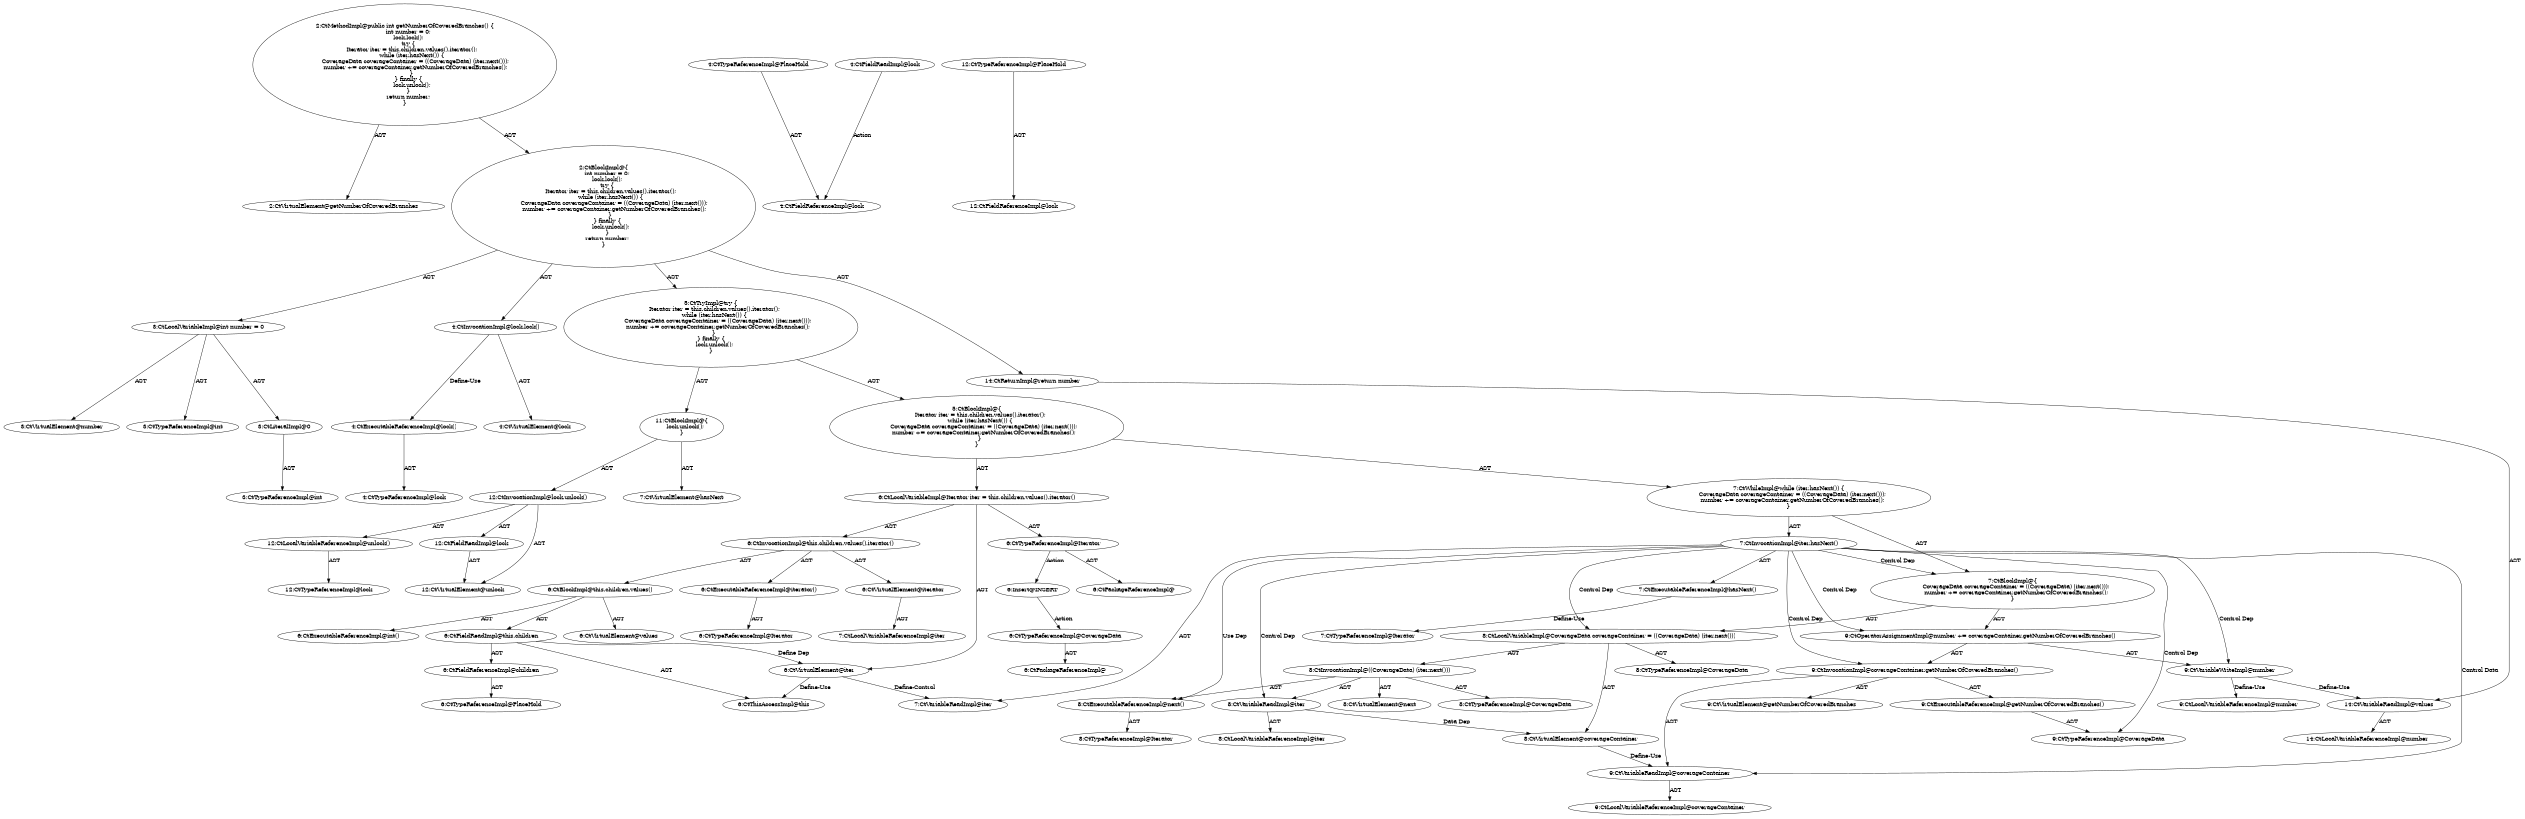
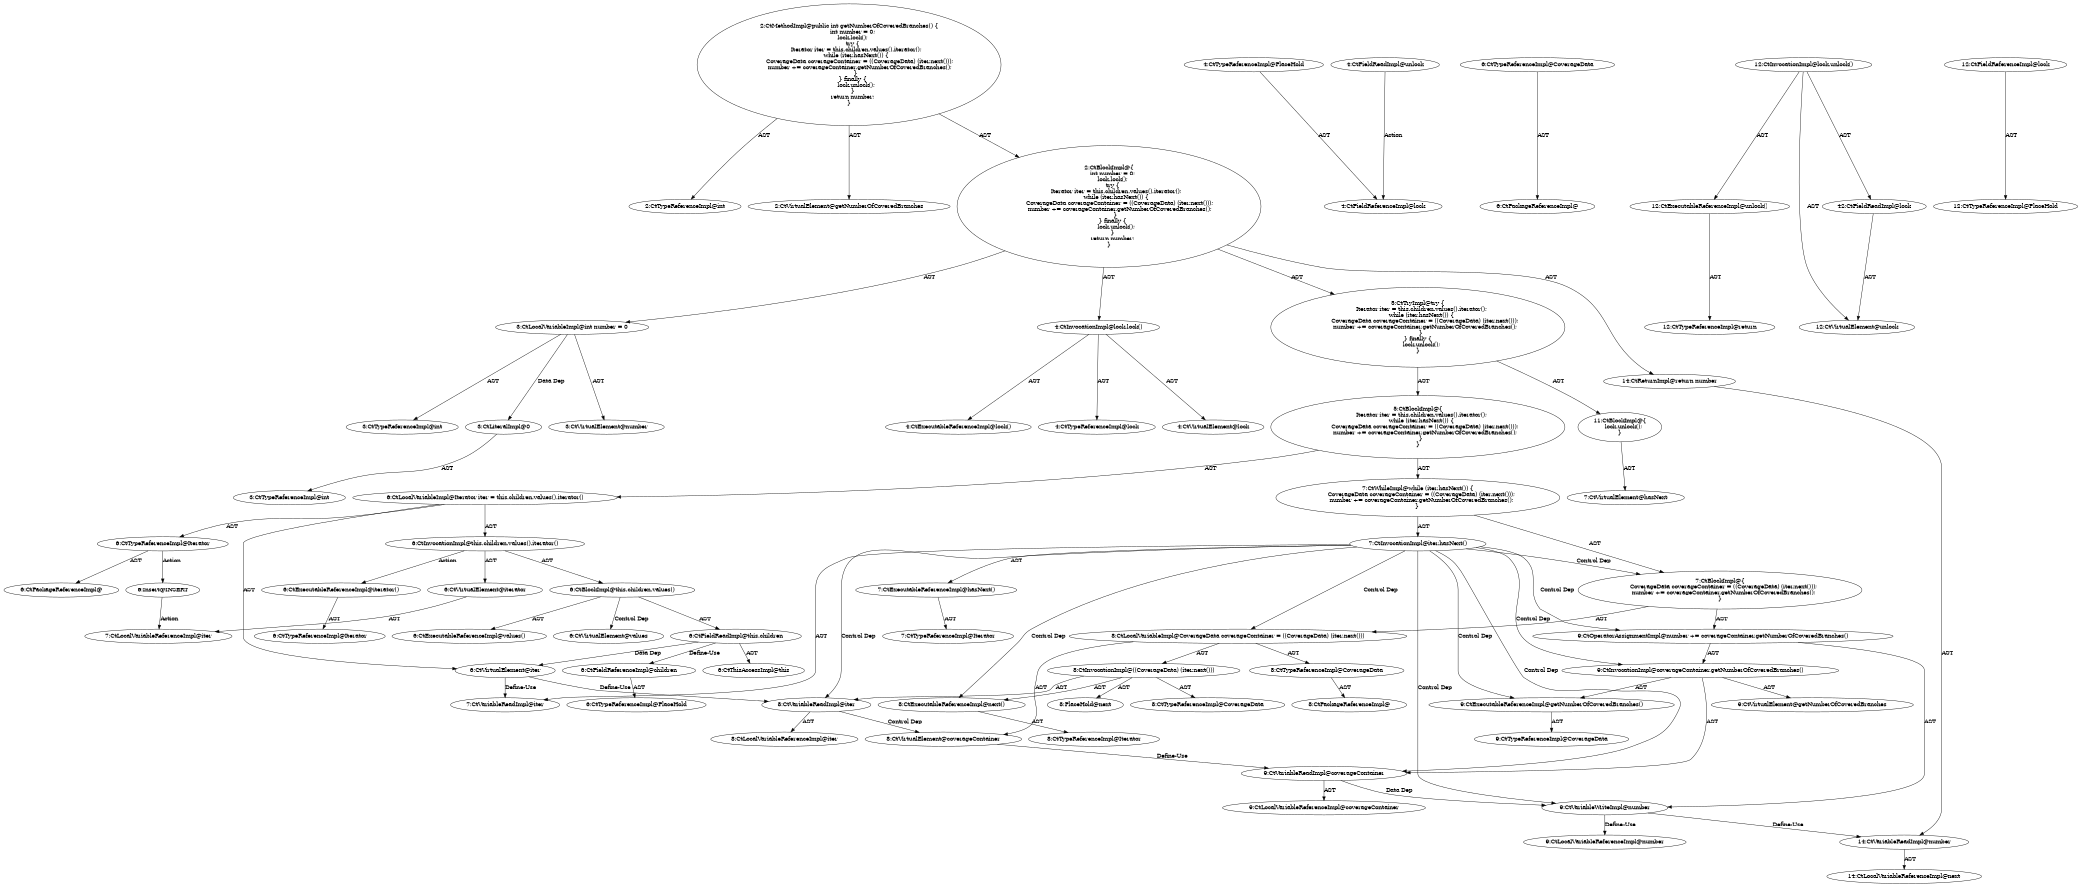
node "4:CtFieldReadImpl@lock": label "4:CtFieldReadImpl@lock" -> "4:CtFieldReadImpl@unlock"
edge "12:CtTypeReferenceImpl@PlaceHold" -> "12:CtFieldReferenceImpl@lock": reversed
node "2:CtTypeReferenceImpl@int": added
edge "3:CtLocalVariableImpl@int number = 0" -> "3:CtLiteralImpl@0": label "AST" -> "Data Dep"
edge "4:CtInvocationImpl@lock.lock()" -> "4:CtExecutableReferenceImpl@lock()": label "Define-Use" -> "AST"
edge "4:CtExecutableReferenceImpl@lock()" -> "4:CtTypeReferenceImpl@lock": now "4:CtInvocationImpl@lock.lock()" -> "4:CtTypeReferenceImpl@lock"
edge "11:CtBlockImpl@{ lock.unlock(); }" -> "12:CtInvocationImpl@lock.unlock()": removed, label "AST"
node "12:CtLocalVariableReferenceImpl@unlock()": label "12:CtLocalVariableReferenceImpl@unlock()" -> "12:CtExecutableReferenceImpl@unlock()"
node "12:CtFieldReadImpl@lock": label "12:CtFieldReadImpl@lock" -> "42:CtFieldReadImpl@lock"
edge "6:CtInvocationImpl@this.children.values().iterator()" -> "6:CtExecutableReferenceImpl@iterator()": label "AST" -> "Action"
edge "7:CtInvocationImpl@iter.hasNext()" -> "9:CtTypeReferenceImpl@CoverageData": now "7:CtInvocationImpl@iter.hasNext()" -> "9:CtExecutableReferenceImpl@getNumberOfCoveredBranches()"
node "12:CtTypeReferenceImpl@lock": label "12:CtTypeReferenceImpl@lock" -> "12:CtTypeReferenceImpl@return"
edge "6:Insert@INSERT" -> "6:CtTypeReferenceImpl@CoverageData": now "6:Insert@INSERT" -> "7:CtLocalVariableReferenceImpl@iter"
edge "6:CtBlockImpl@this.children.values()" -> "6:CtVirtualElement@values": label "AST" -> "Control Dep"
edge "7:CtExecutableReferenceImpl@hasNext()" -> "7:CtTypeReferenceImpl@Iterator": label "Define-Use" -> "AST"
node "6:CtExecutableReferenceImpl@int()": label "6:CtExecutableReferenceImpl@int()" -> "6:CtExecutableReferenceImpl@values()"
edge "7:CtInvocationImpl@iter.hasNext()" -> "8:CtExecutableReferenceImpl@next()": label "Use Dep" -> "Control Dep"
edge "6:CtFieldReadImpl@this.children" -> "6:CtFieldReferenceImpl@children": label "AST" -> "Define-Use"
edge "6:CtFieldReadImpl@this.children" -> "6:CtVirtualElement@iter": label "Define Dep" -> "Data Dep"
edge "7:CtInvocationImpl@iter.hasNext()" -> "9:CtVariableReadImpl@coverageContainer": label "Control Data" -> "Control Dep"
edge "6:CtVirtualElement@iter" -> "6:CtThisAccessImpl@this": now "6:CtVirtualElement@iter" -> "8:CtVariableReadImpl@iter"
edge "6:CtVirtualElement@iter" -> "7:CtVariableReadImpl@iter": label "Define-Control" -> "Define-Use"
node "8:CtPackageReferenceImpl@": added
node "8:CtVirtualElement@next": label "8:CtVirtualElement@next" -> "8:PlaceHold@next"
node "14:CtVariableReadImpl@values": label "14:CtVariableReadImpl@values" -> "14:CtVariableReadImpl@number"
edge "8:CtVariableReadImpl@iter" -> "8:CtVirtualElement@coverageContainer": label "Data Dep" -> "Control Dep"
node "14:CtLocalVariableReferenceImpl@number": label "14:CtLocalVariableReferenceImpl@number" -> "14:CtLocalVariableReferenceImpl@next"
edge "9:CtVariableReadImpl@coverageContainer" -> "9:CtVariableWriteImpl@number": added, label "Data Dep"
